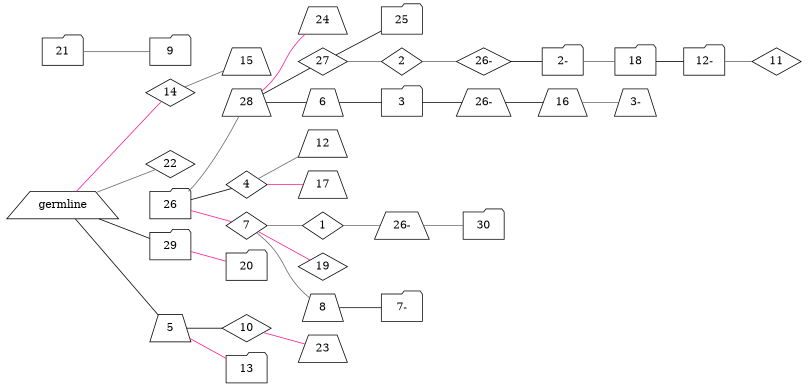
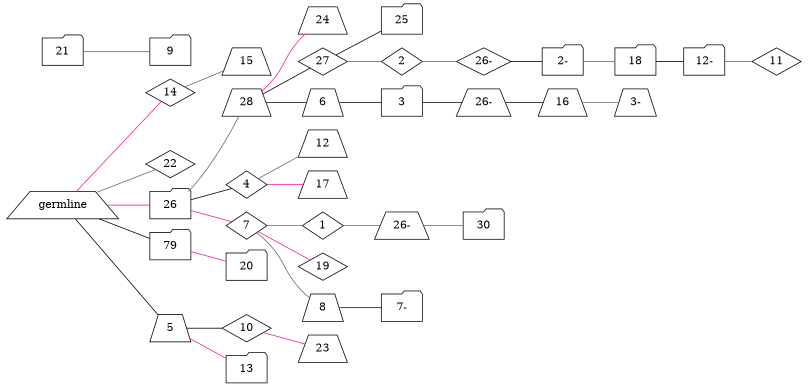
edge "12-" -- "11": color gray40 -> deeppink
edge "germline" -- "26": added
node "29": label "29" -> "79"
